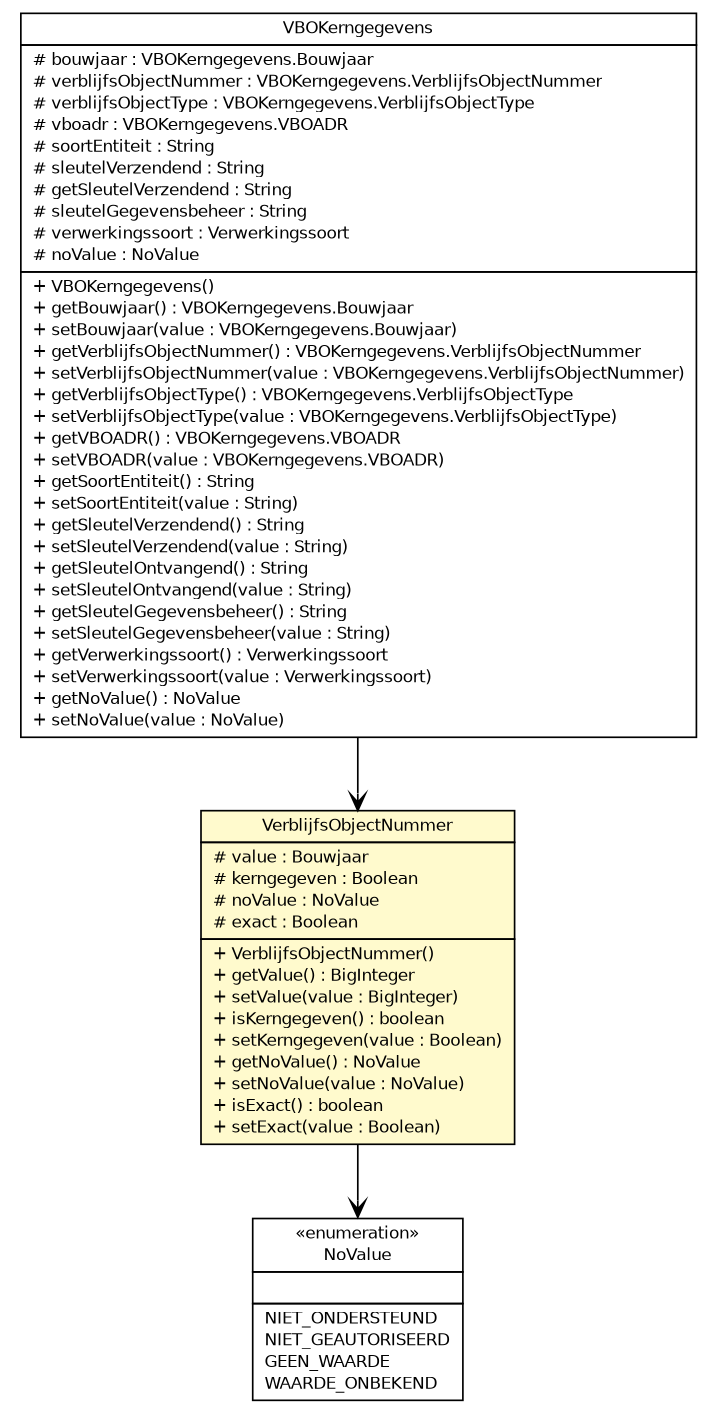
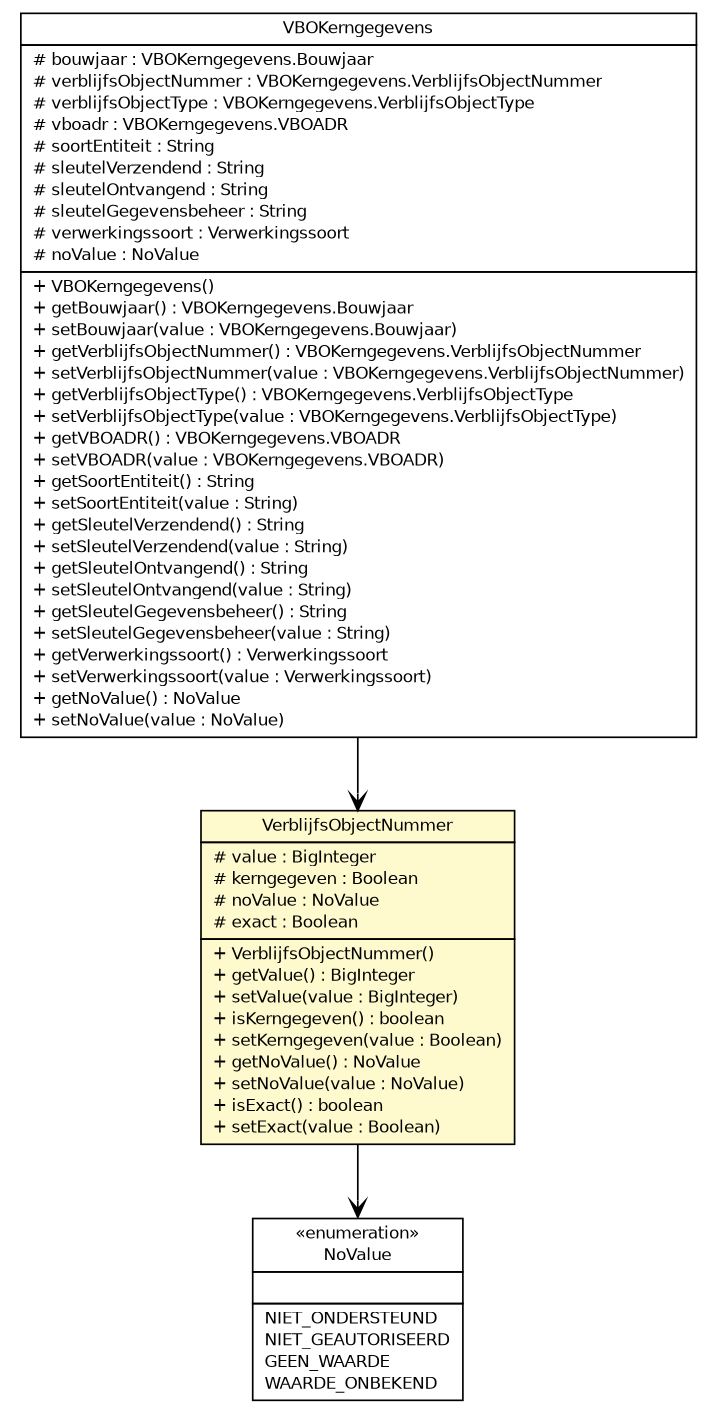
node "VBOKerngegevens": text "# getSleutelVerzendend : String" -> "# sleutelOntvangend : String"
node "VerblijfsObjectNummer": text "# value : Bouwjaar" -> "# value : BigInteger"
